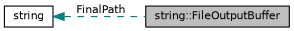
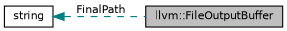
node "string::FileOutputBuffer": label "string::FileOutputBuffer" -> "llvm::FileOutputBuffer"
